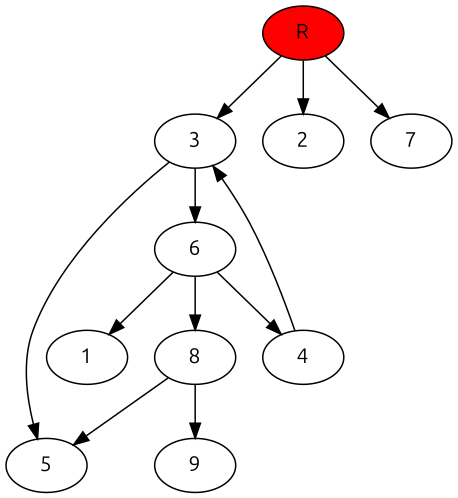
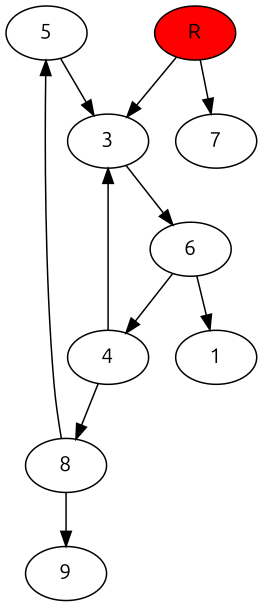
node "2": removed
edge "3" -> "5": reversed
edge "6" -> "8": now "4" -> "8"
